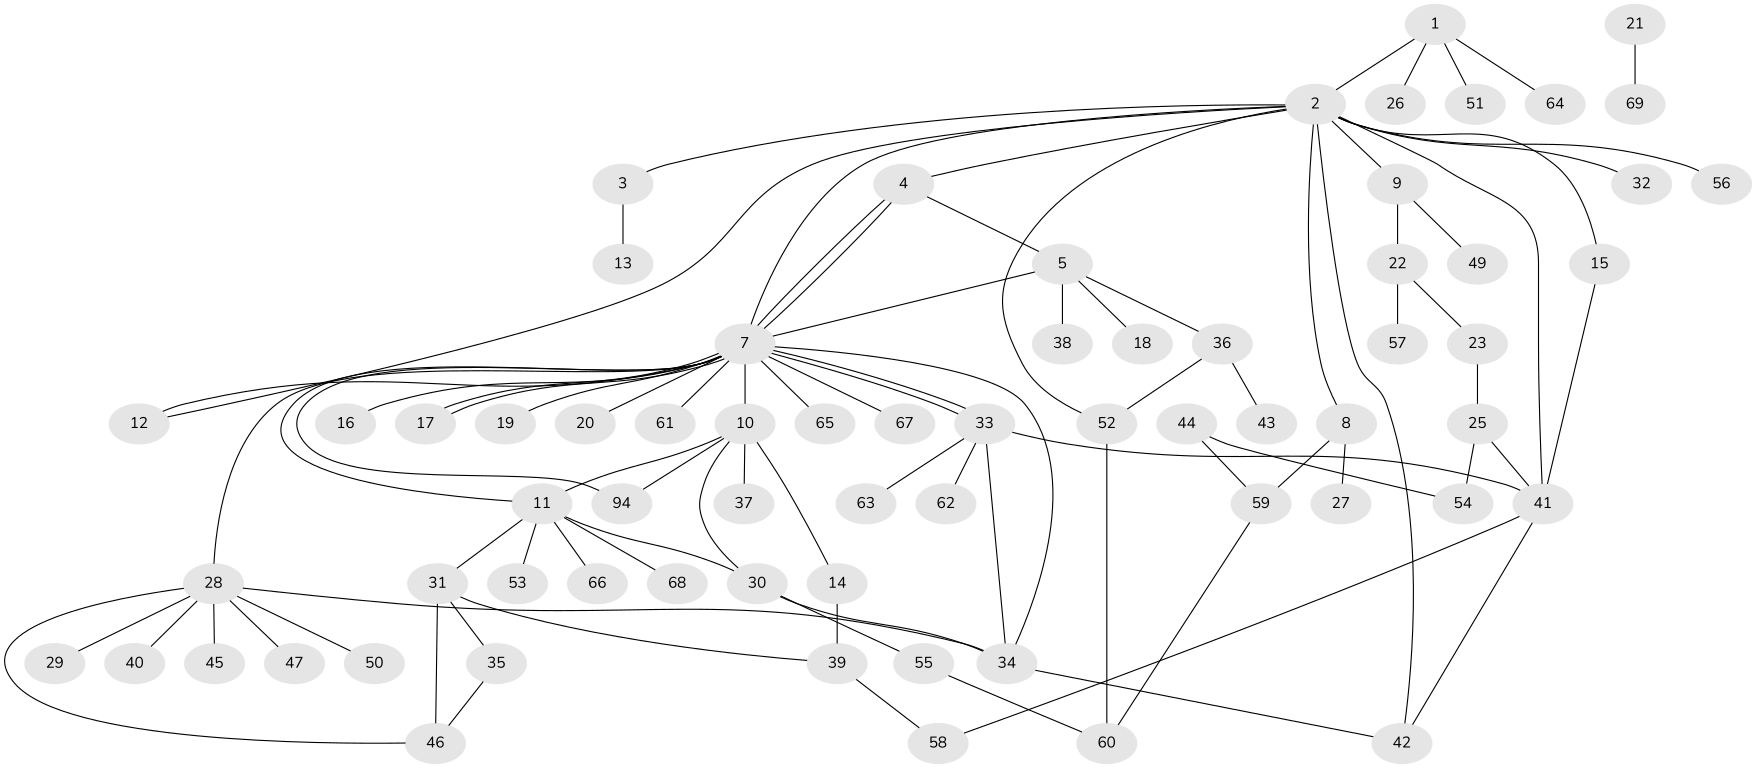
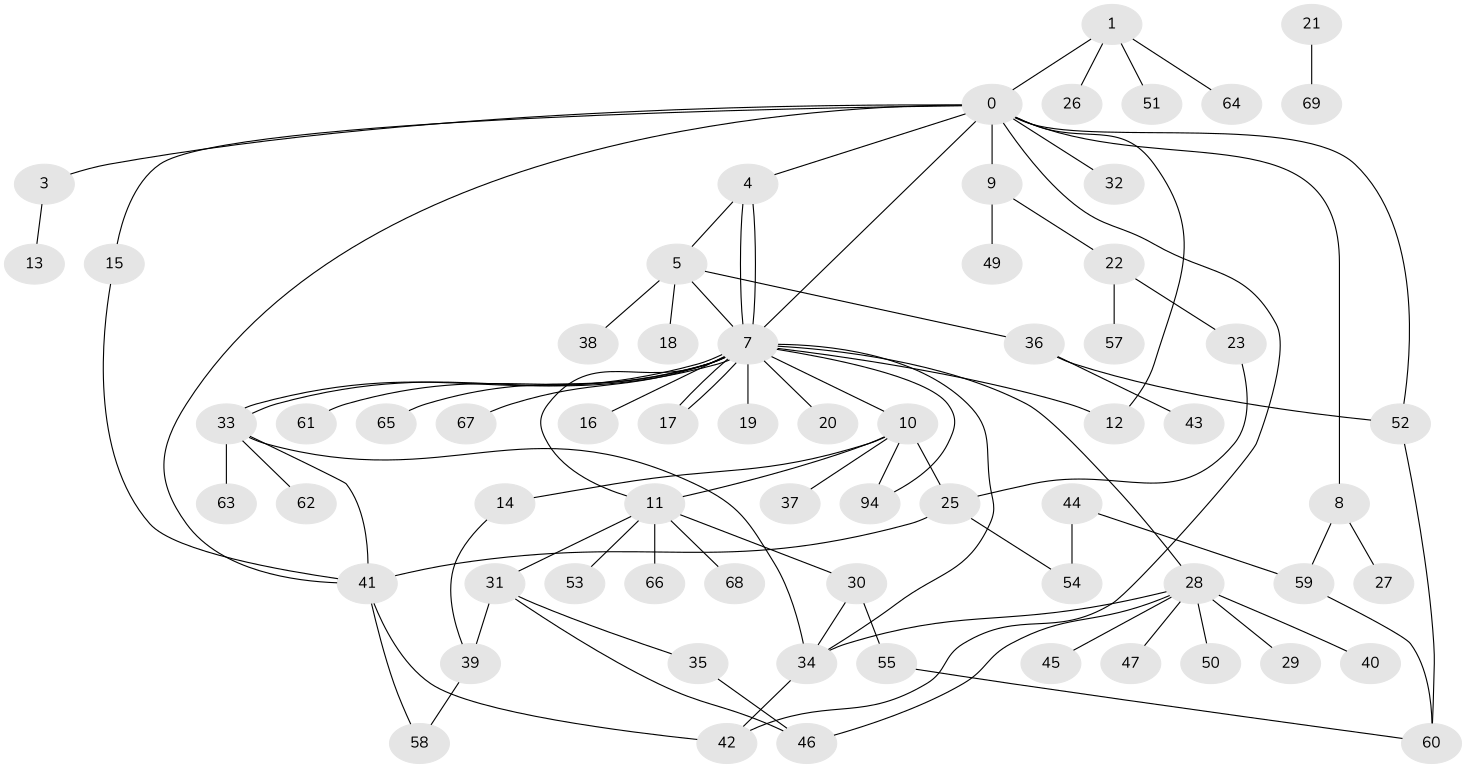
node "2": label "2" -> "0"
node "56": removed
edge "10" -- "30": now "10" -- "25"
